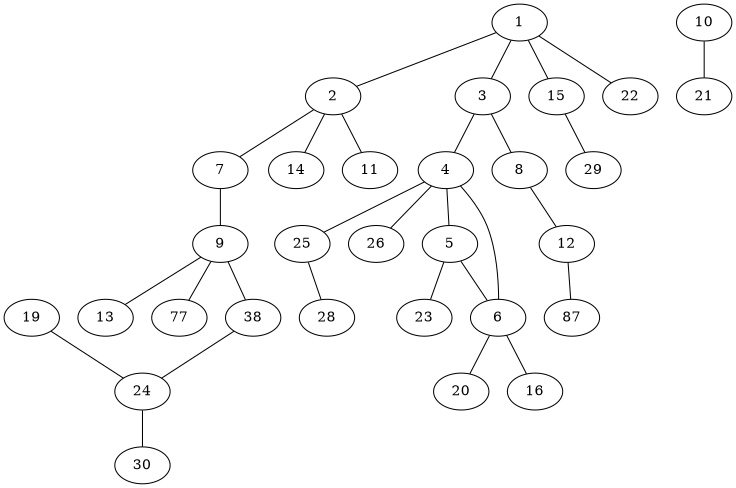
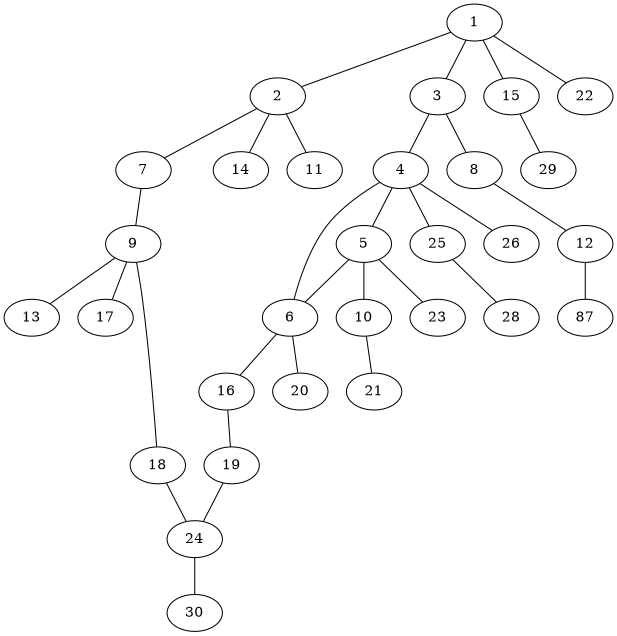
edge "5" -- "10": added
node "77": label "77" -> "17"
node "38": label "38" -> "18"
edge "16" -- "19": added
